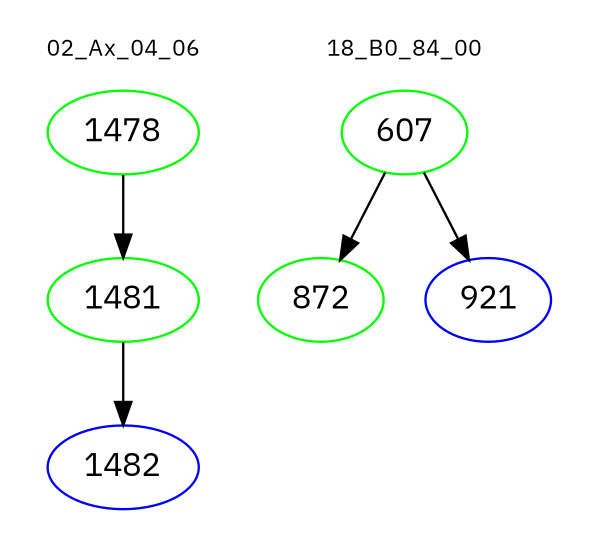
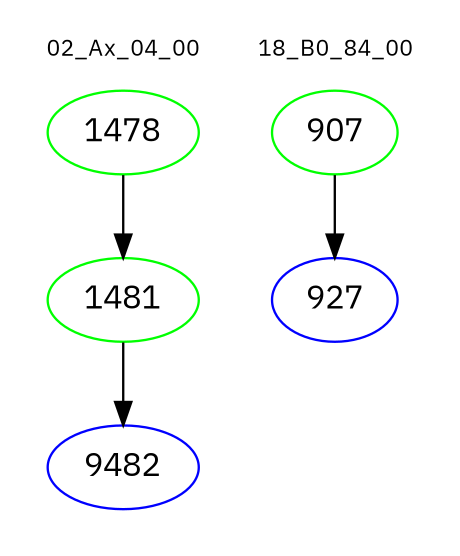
cluster "02_Ax_04_06": label "02_Ax_04_06" -> "02_Ax_04_00"
node "607": label "607" -> "907"
node "872": removed
node "921": label "921" -> "927"
node "1482": label "1482" -> "9482"
